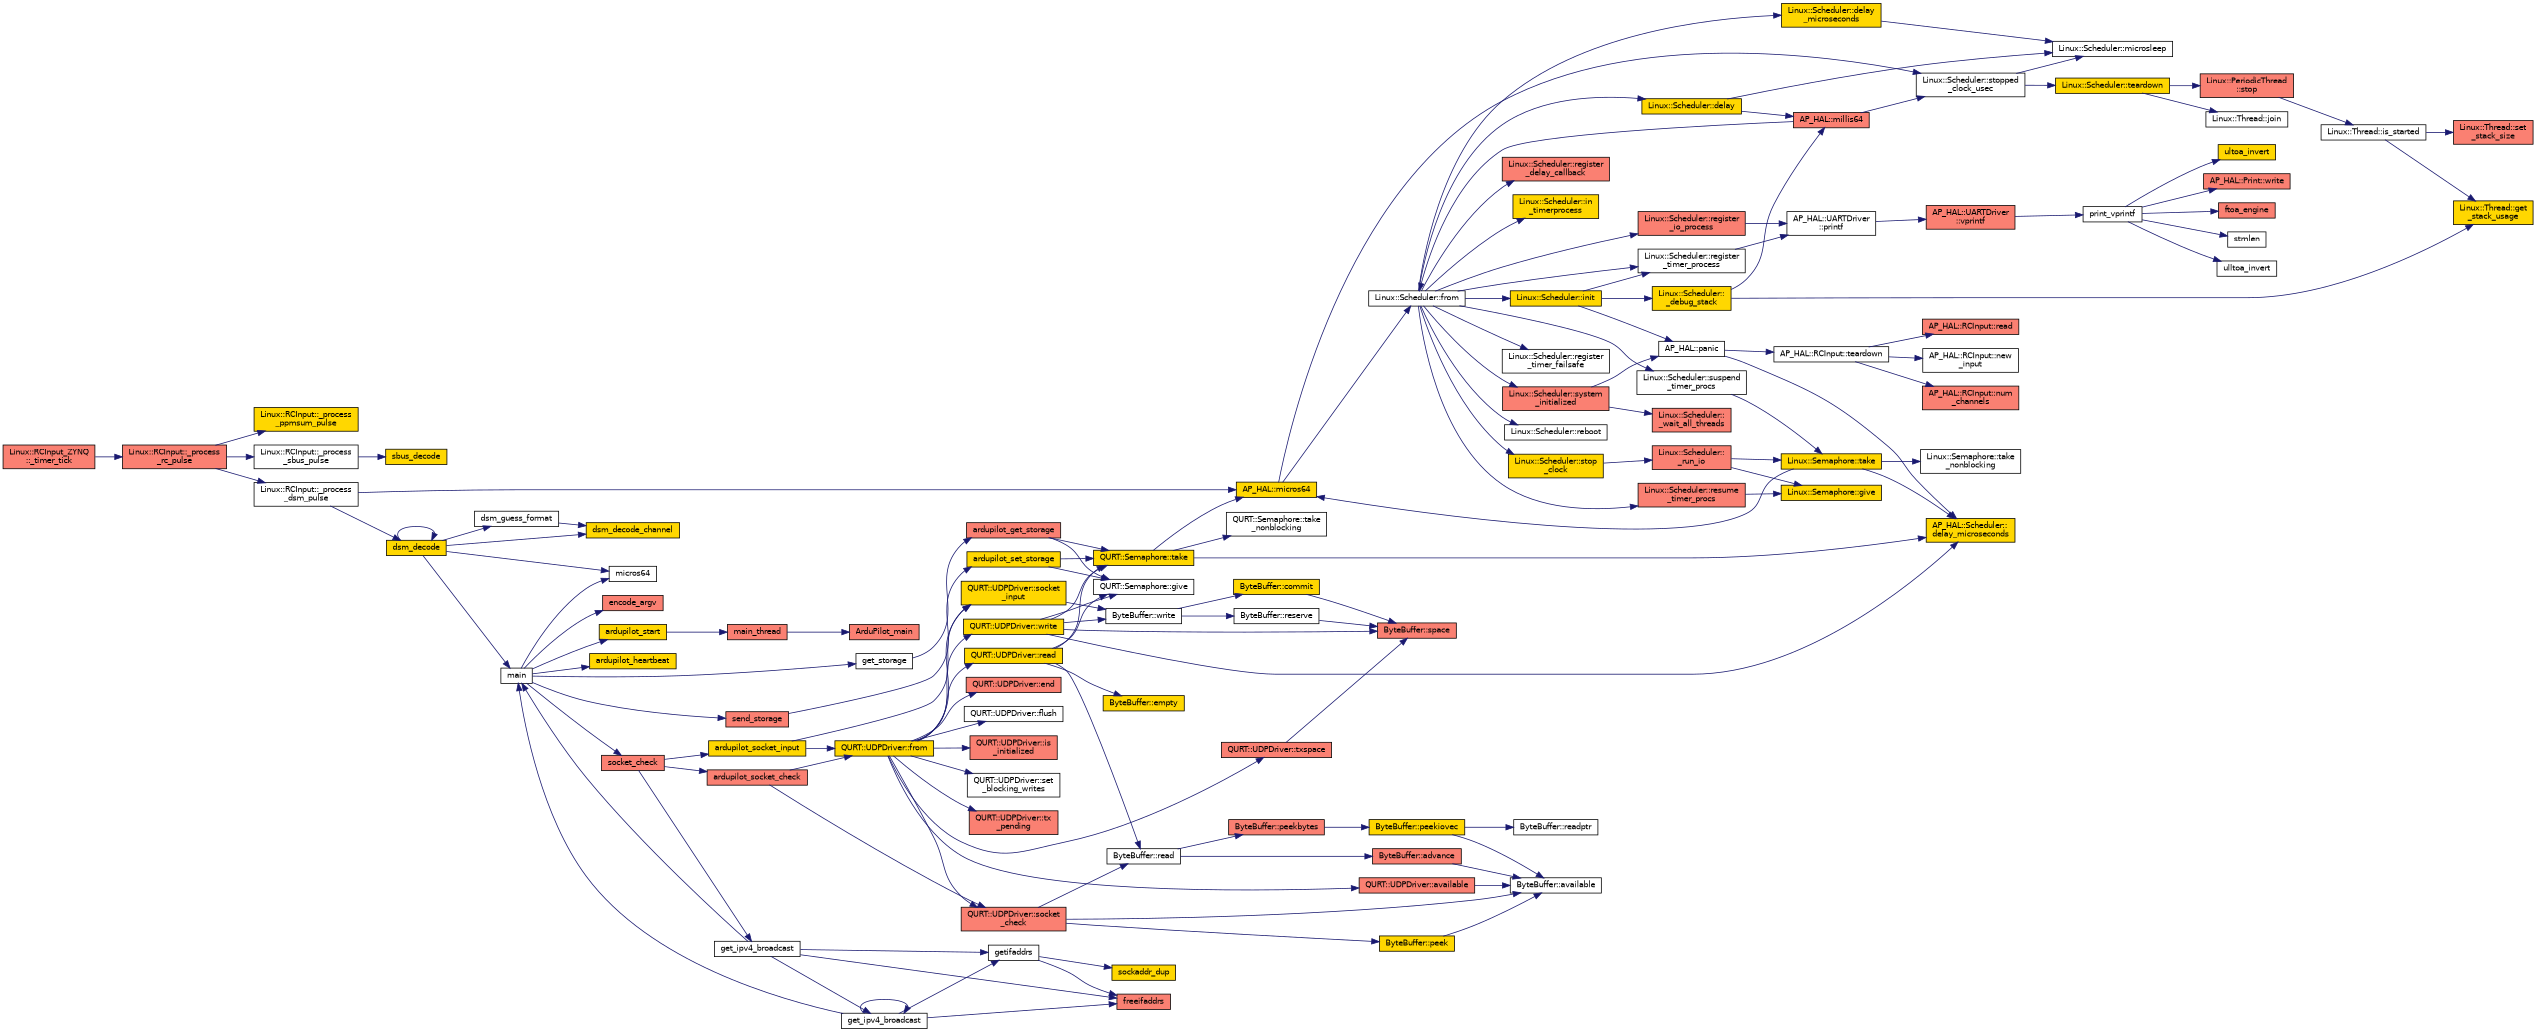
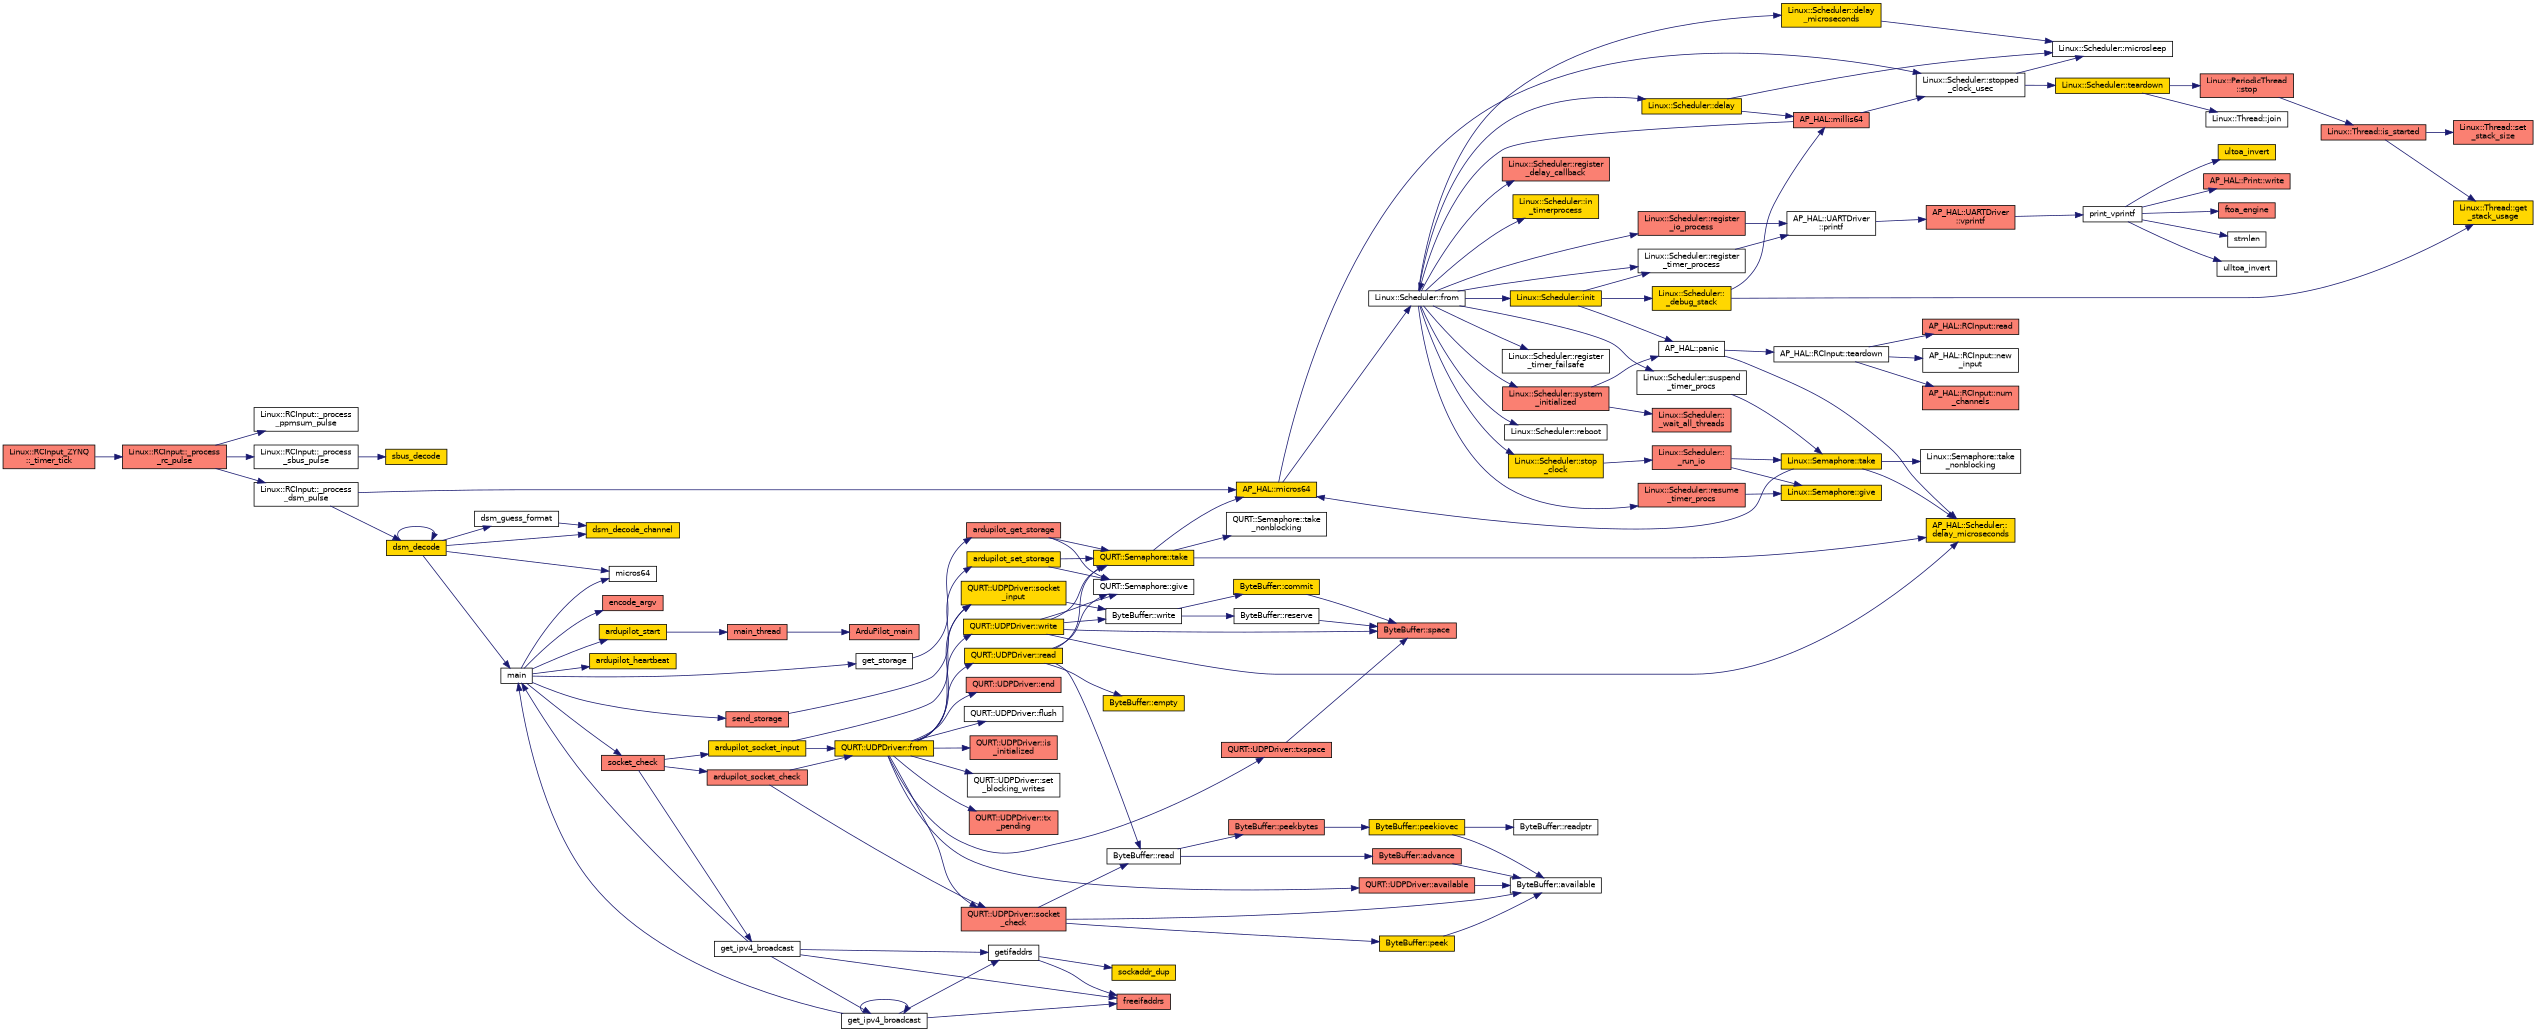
node "Linux::Thread::is_started": fillcolor white -> salmon
node "Linux::RCInput::_process _ppmsum_pulse": fillcolor gold -> white
